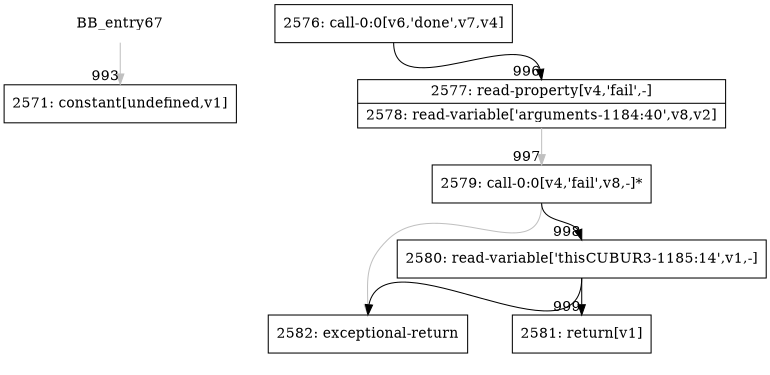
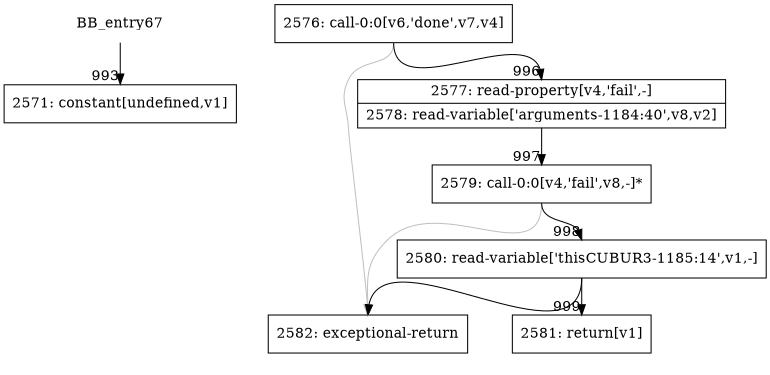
edge "BB_entry67" -> "2571: constant[undefined,v1]": color gray -> black
edge "2577: read-property[v4,'fail',-]" -> "2579: call-0:0[v4,'fail',v8,-]*": color gray -> black
edge "2576: call-0:0[v6,'done',v7,v4]" -> "2582: exceptional-return": added
